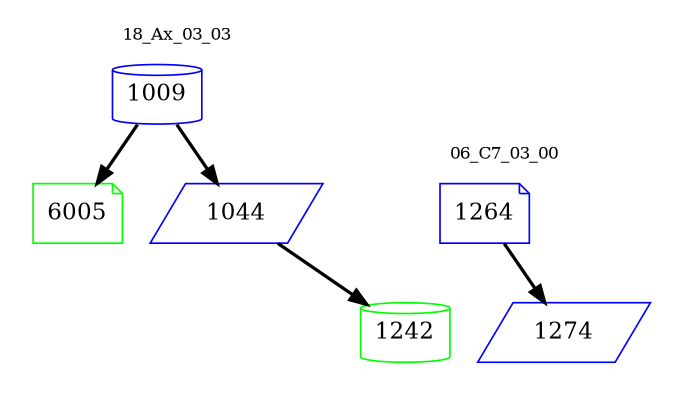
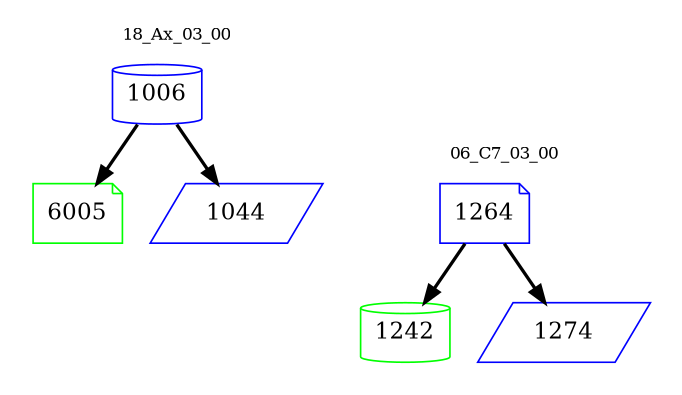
cluster "18_Ax_03_03": label "18_Ax_03_03" -> "18_Ax_03_00"
node "1009": label "1009" -> "1006"
edge "1044" -> "1242": now "1264" -> "1242"
